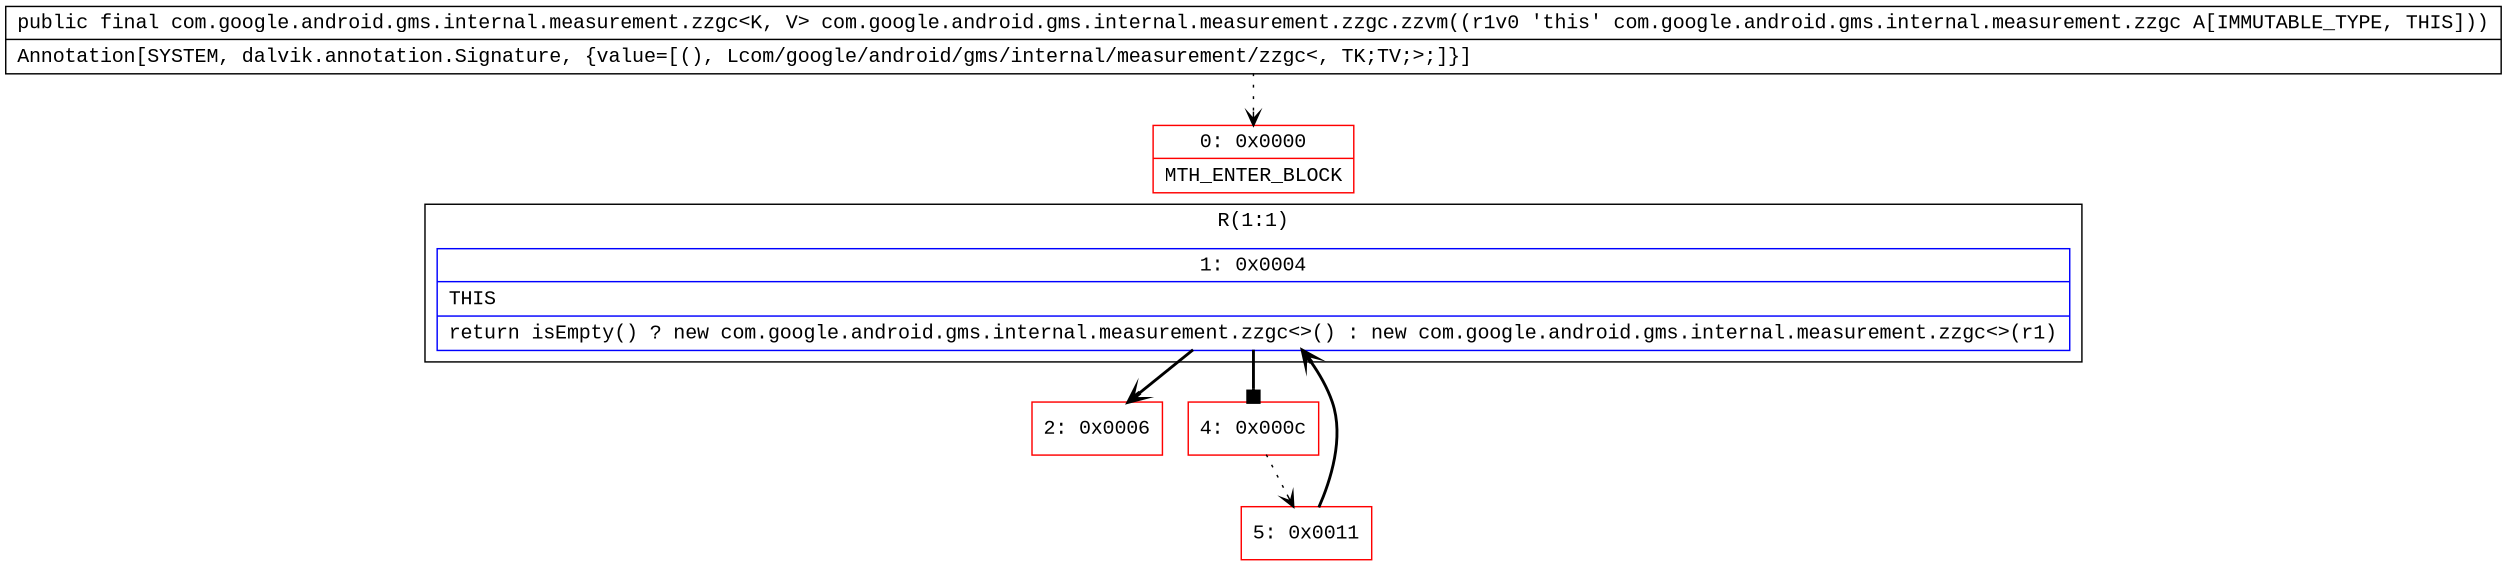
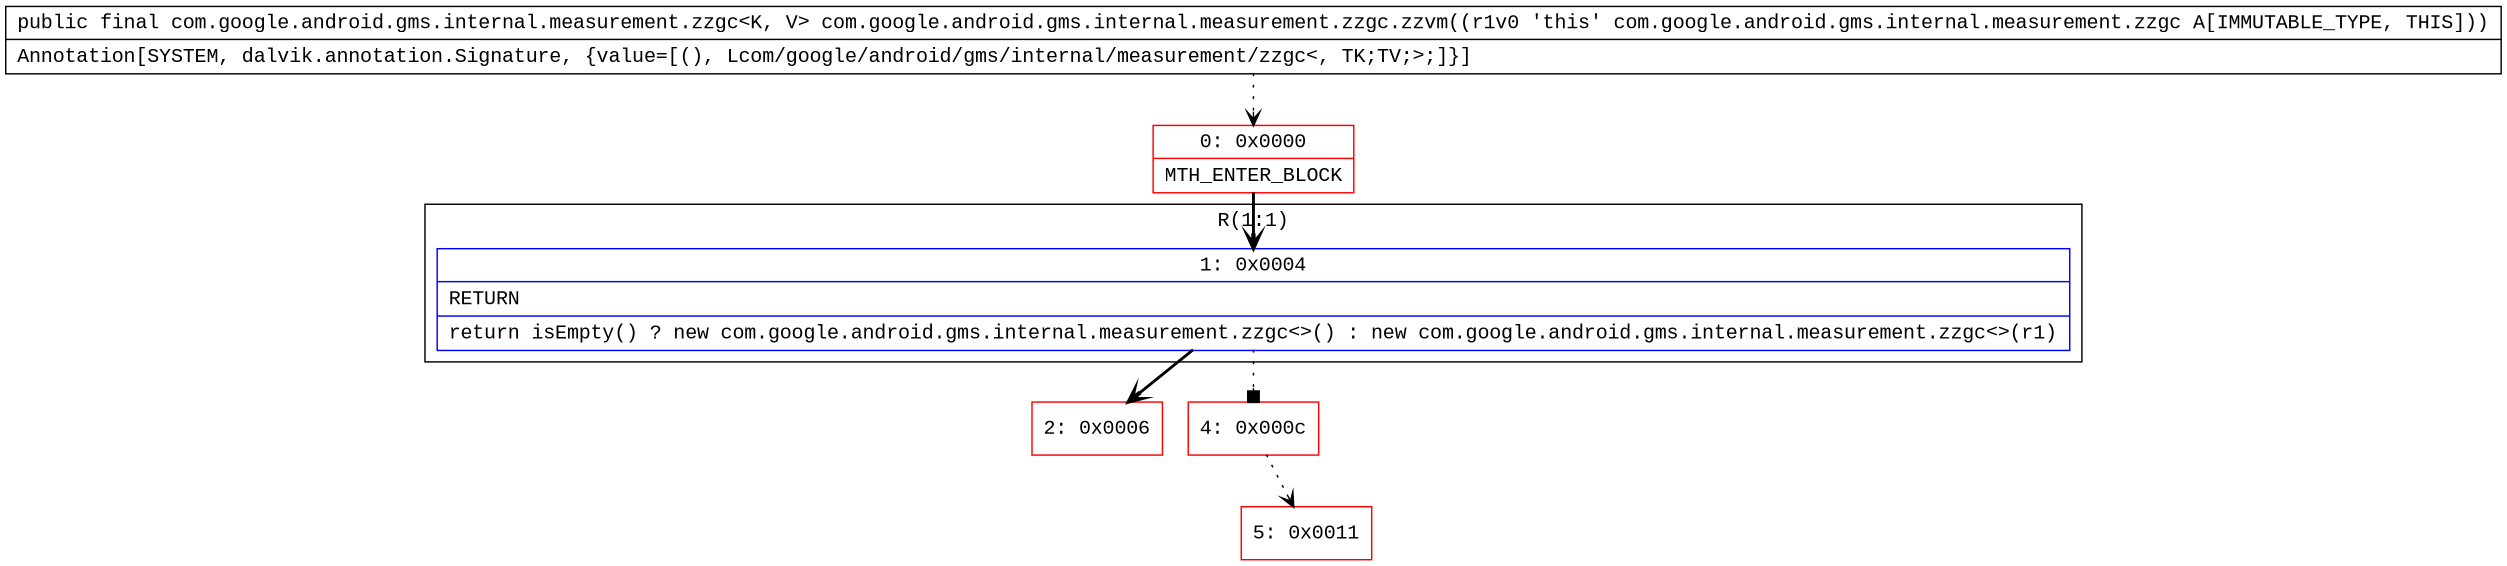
node "1: 0x0004": text "THIS" -> "RETURN"
edge "1: 0x0004" -> "4: 0x000c": style bold -> dotted
edge "5: 0x0011" -> "1: 0x0004": now "0: 0x0000" -> "1: 0x0004"
